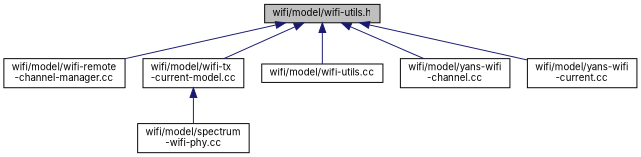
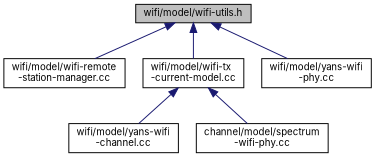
edge "wifi/model/yans-wifi -channel.cc" -> "wifi/model/wifi-utils.h": now "wifi/model/yans-wifi -channel.cc" -> "wifi/model/wifi-tx -current-model.cc"
node "wifi/model/wifi-remote -channel-manager.cc": label "wifi/model/wifi-remote -channel-manager.cc" -> "wifi/model/wifi-remote -station-manager.cc"
node "wifi/model/wifi-utils.cc": removed
node "wifi/model/yans-wifi -current.cc": label "wifi/model/yans-wifi -current.cc" -> "wifi/model/yans-wifi -phy.cc"
node "wifi/model/spectrum -wifi-phy.cc": label "wifi/model/spectrum -wifi-phy.cc" -> "channel/model/spectrum -wifi-phy.cc"
